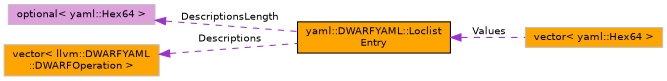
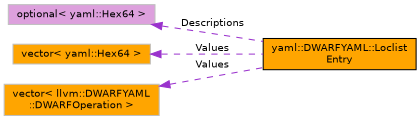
edge "yaml::DWARFYAML::Loclist Entry" -> "optional< yaml::Hex64 >": label " DescriptionsLength" -> " Descriptions"
edge "vector< yaml::Hex64 >" -> "yaml::DWARFYAML::Loclist Entry": reversed
edge "yaml::DWARFYAML::Loclist Entry" -> "vector< llvm::DWARFYAML ::DWARFOperation >": label " Descriptions" -> " Values"
